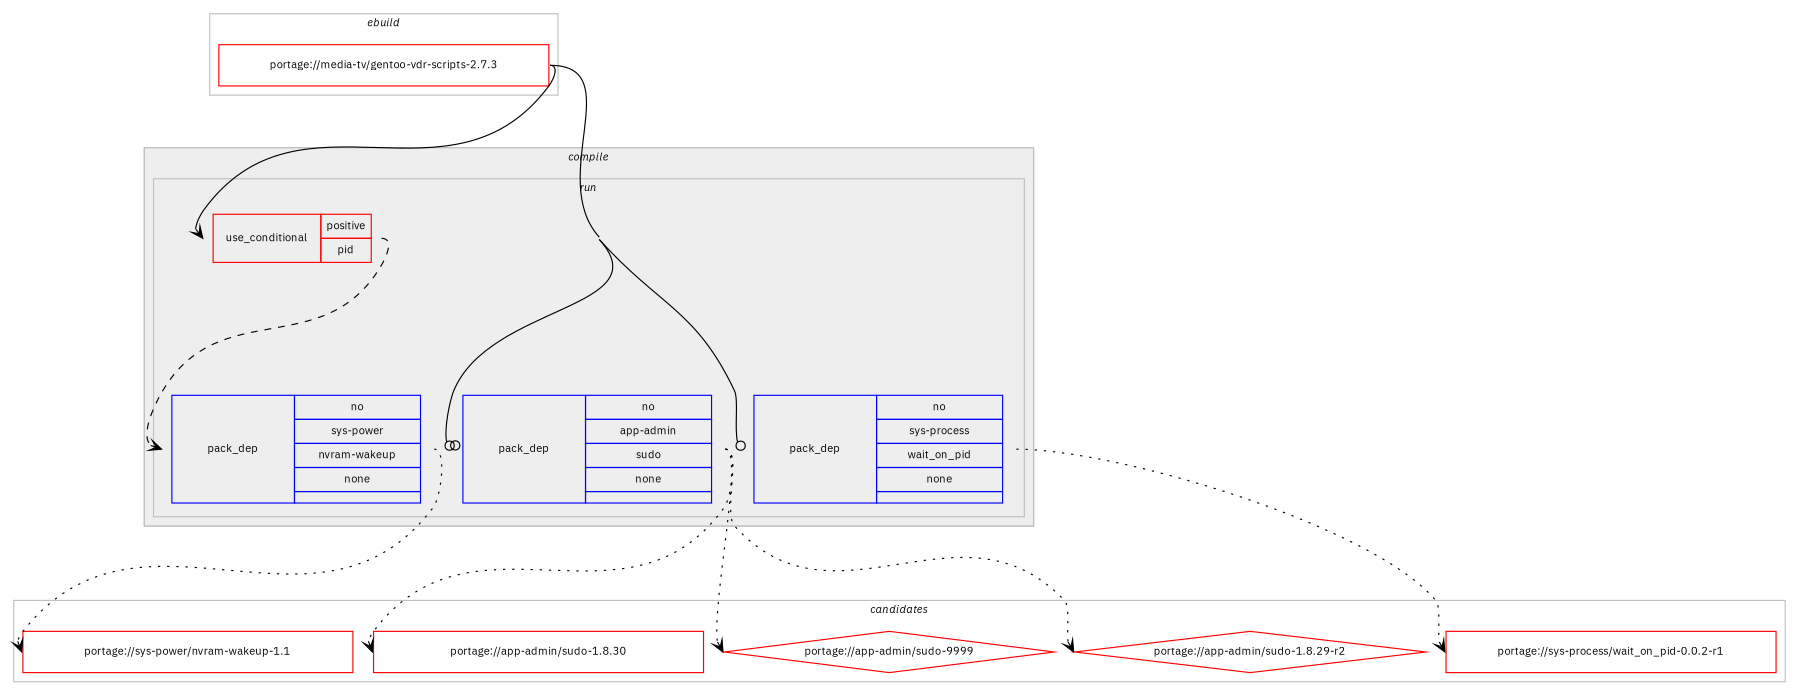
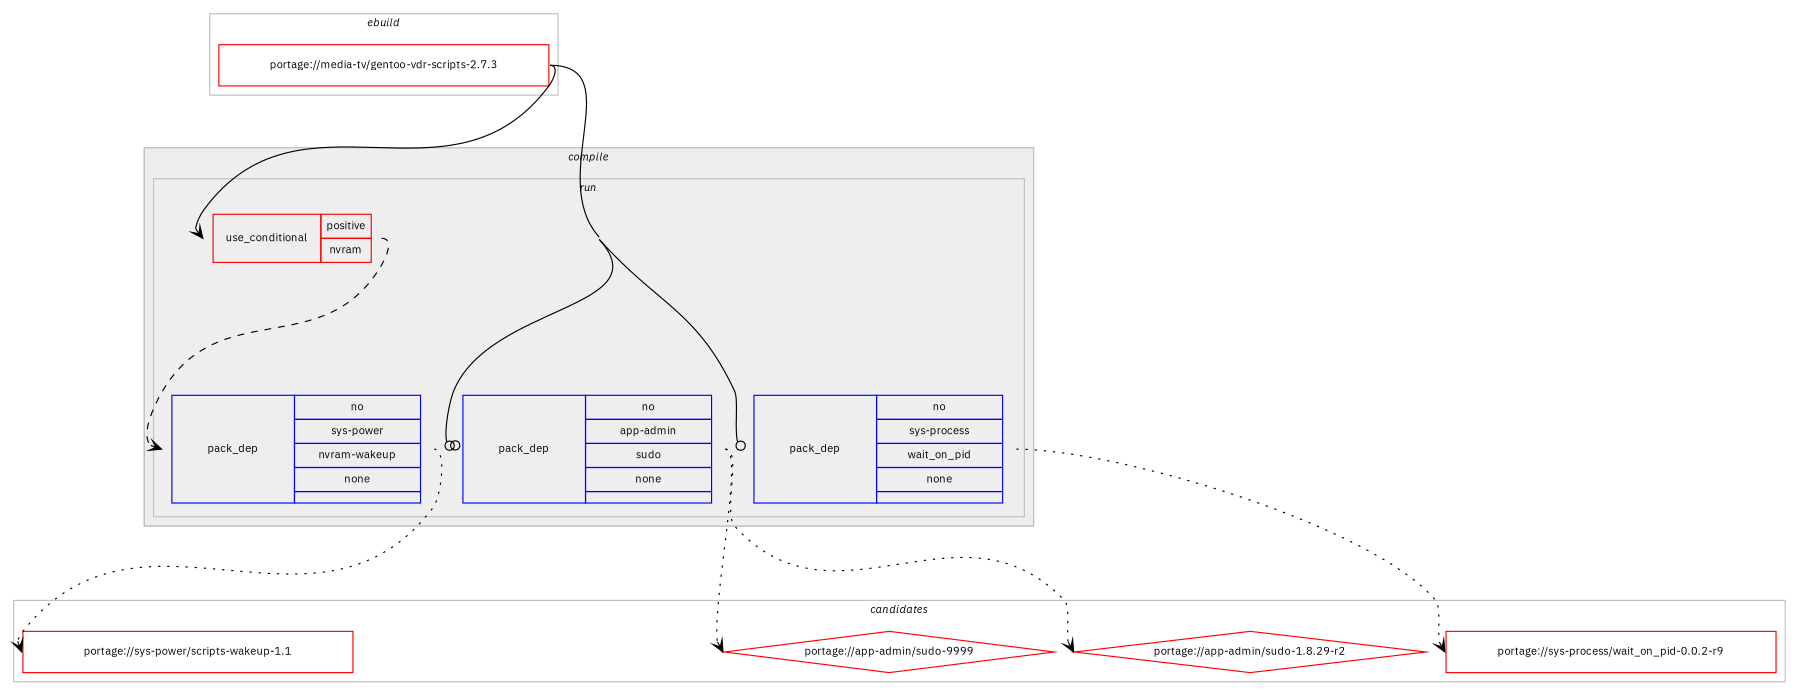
node "use_conditional": text "pid" -> "nvram"
node "portage://sys-power/nvram-wakeup-1.1": label "portage://sys-power/nvram-wakeup-1.1" -> "portage://sys-power/scripts-wakeup-1.1"
node "portage://app-admin/sudo-1.8.30": removed
node "portage://sys-process/wait_on_pid-0.0.2-r1": label "portage://sys-process/wait_on_pid-0.0.2-r1" -> "portage://sys-process/wait_on_pid-0.0.2-r9"
